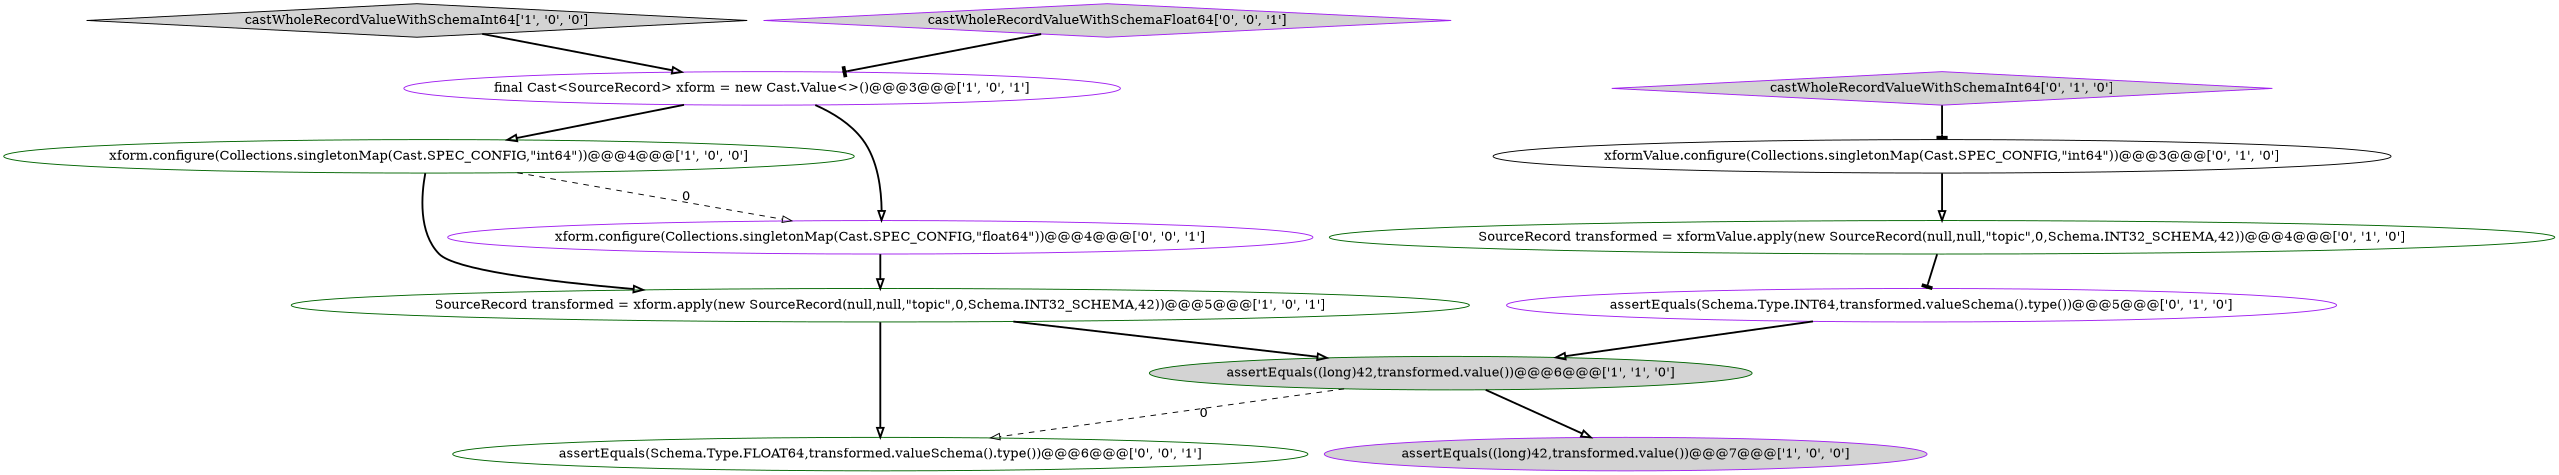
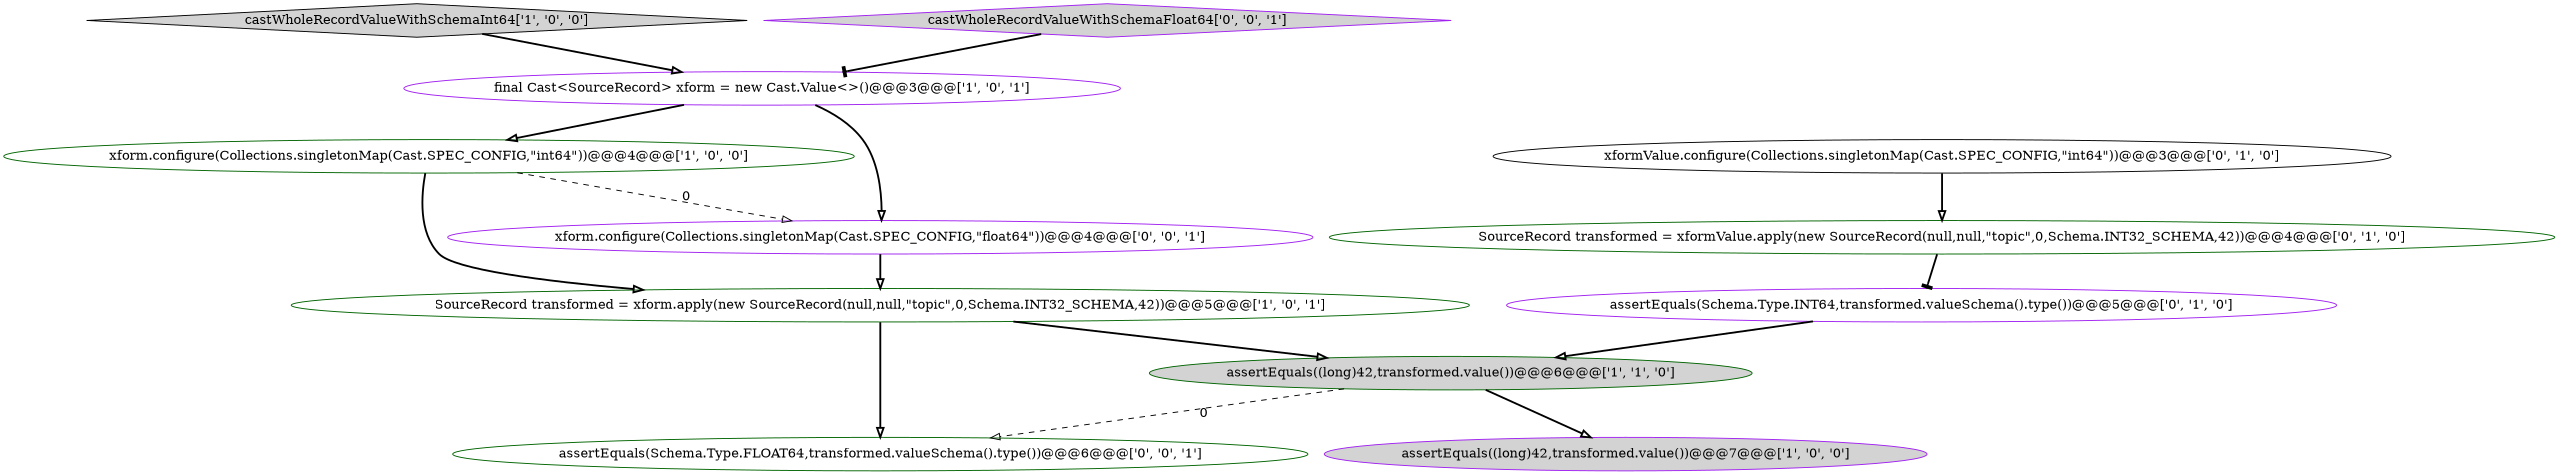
node "castWholeRecordValueWithSchemaInt64['0', '1', '0']": removed
